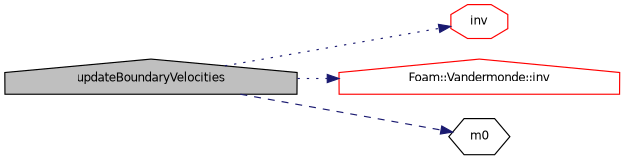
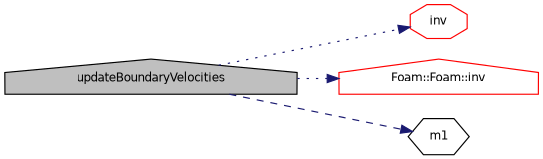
node "Foam::Vandermonde::inv": label "Foam::Vandermonde::inv" -> "Foam::Foam::inv"
node "m0": label "m0" -> "m1"
